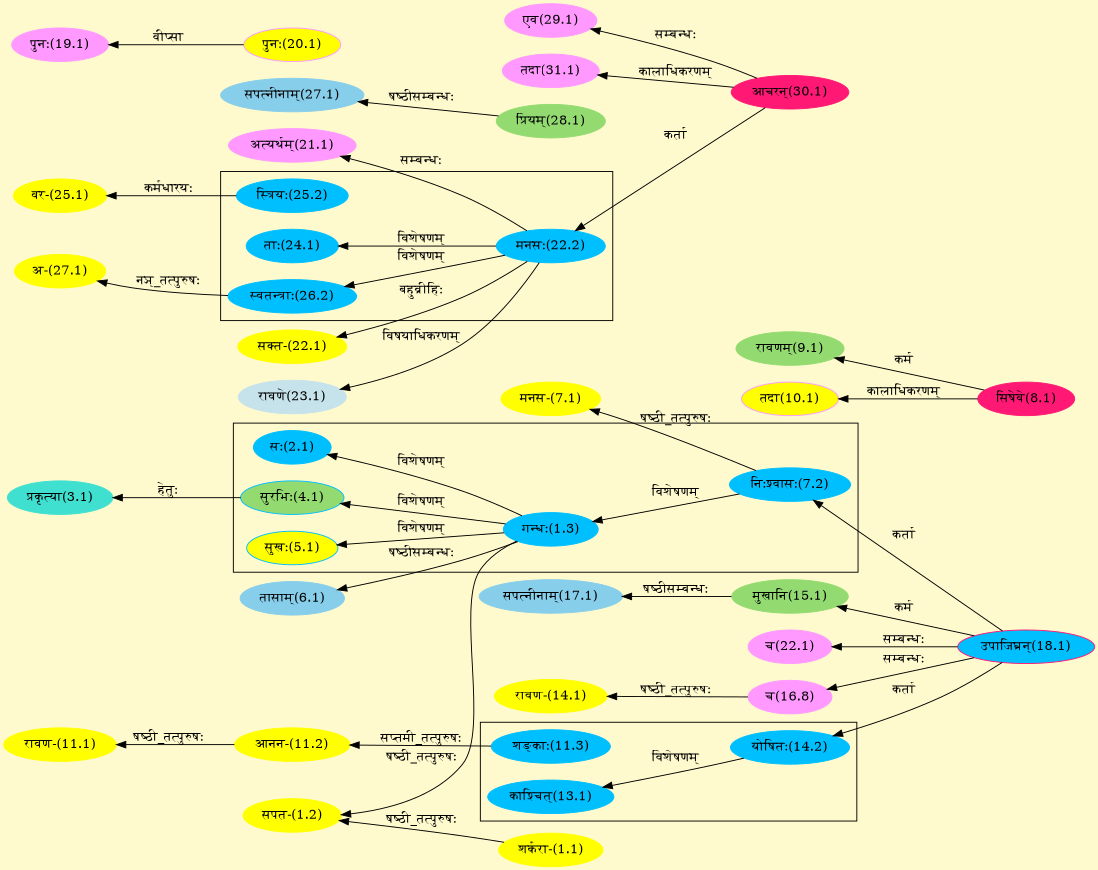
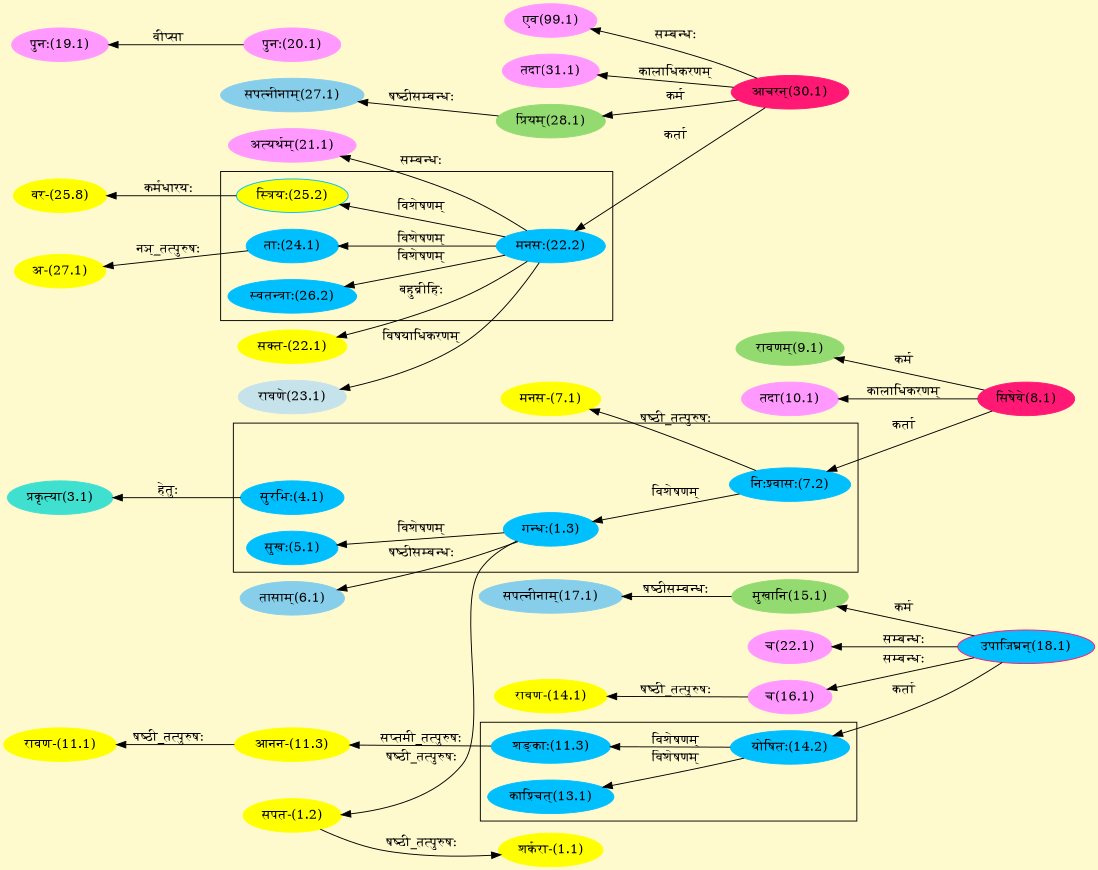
node "एव(29.1)": label "एव(29.1)" -> "एव(99.1)"
node "पुनः(20.1)": fillcolor #ffff00 -> #ff99ff
edge "आचरन्(30.1)" -> "प्रियम्(28.1)": added, label "कर्म"
node "वर-(25.1)": label "वर-(25.1)" -> "वर-(25.8)"
node "स्त्रियः(25.2)": fillcolor #00bfff -> #ffff00
edge "मनसः(22.2)" -> "स्त्रियः(25.2)": added, label "विशेषणम्"
edge "स्वतन्त्राः(26.2)" -> "अ-(27.1)": now "ताः(24.1)" -> "अ-(27.1)"
node "तदा(10.1)": fillcolor #ffff00 -> #ff99ff
node "सः(2.1)": removed
node "सुरभिः(4.1)": fillcolor #93db70 -> #00bfff
edge "गन्धः(1.3)" -> "सुरभिः(4.1)": removed, label "विशेषणम्"
node "सुखः(5.1)": fillcolor #ffff00 -> #00bfff
edge "उपाजिघ्रन्(18.1)" -> "निःश्वासः(7.2)": now "सिषेवे(8.1)" -> "निःश्वासः(7.2)"
node "च(16.8)": label "च(16.8)" -> "च(16.1)"
node "आनन-(11.2)": label "आनन-(11.2)" -> "आनन-(11.3)"
edge "योषितः(14.2)" -> "शङ्काः(11.3)": added, label "विशेषणम्"
edge "शर्करा-(1.1)" -> "सपत-(1.2)": reversed
